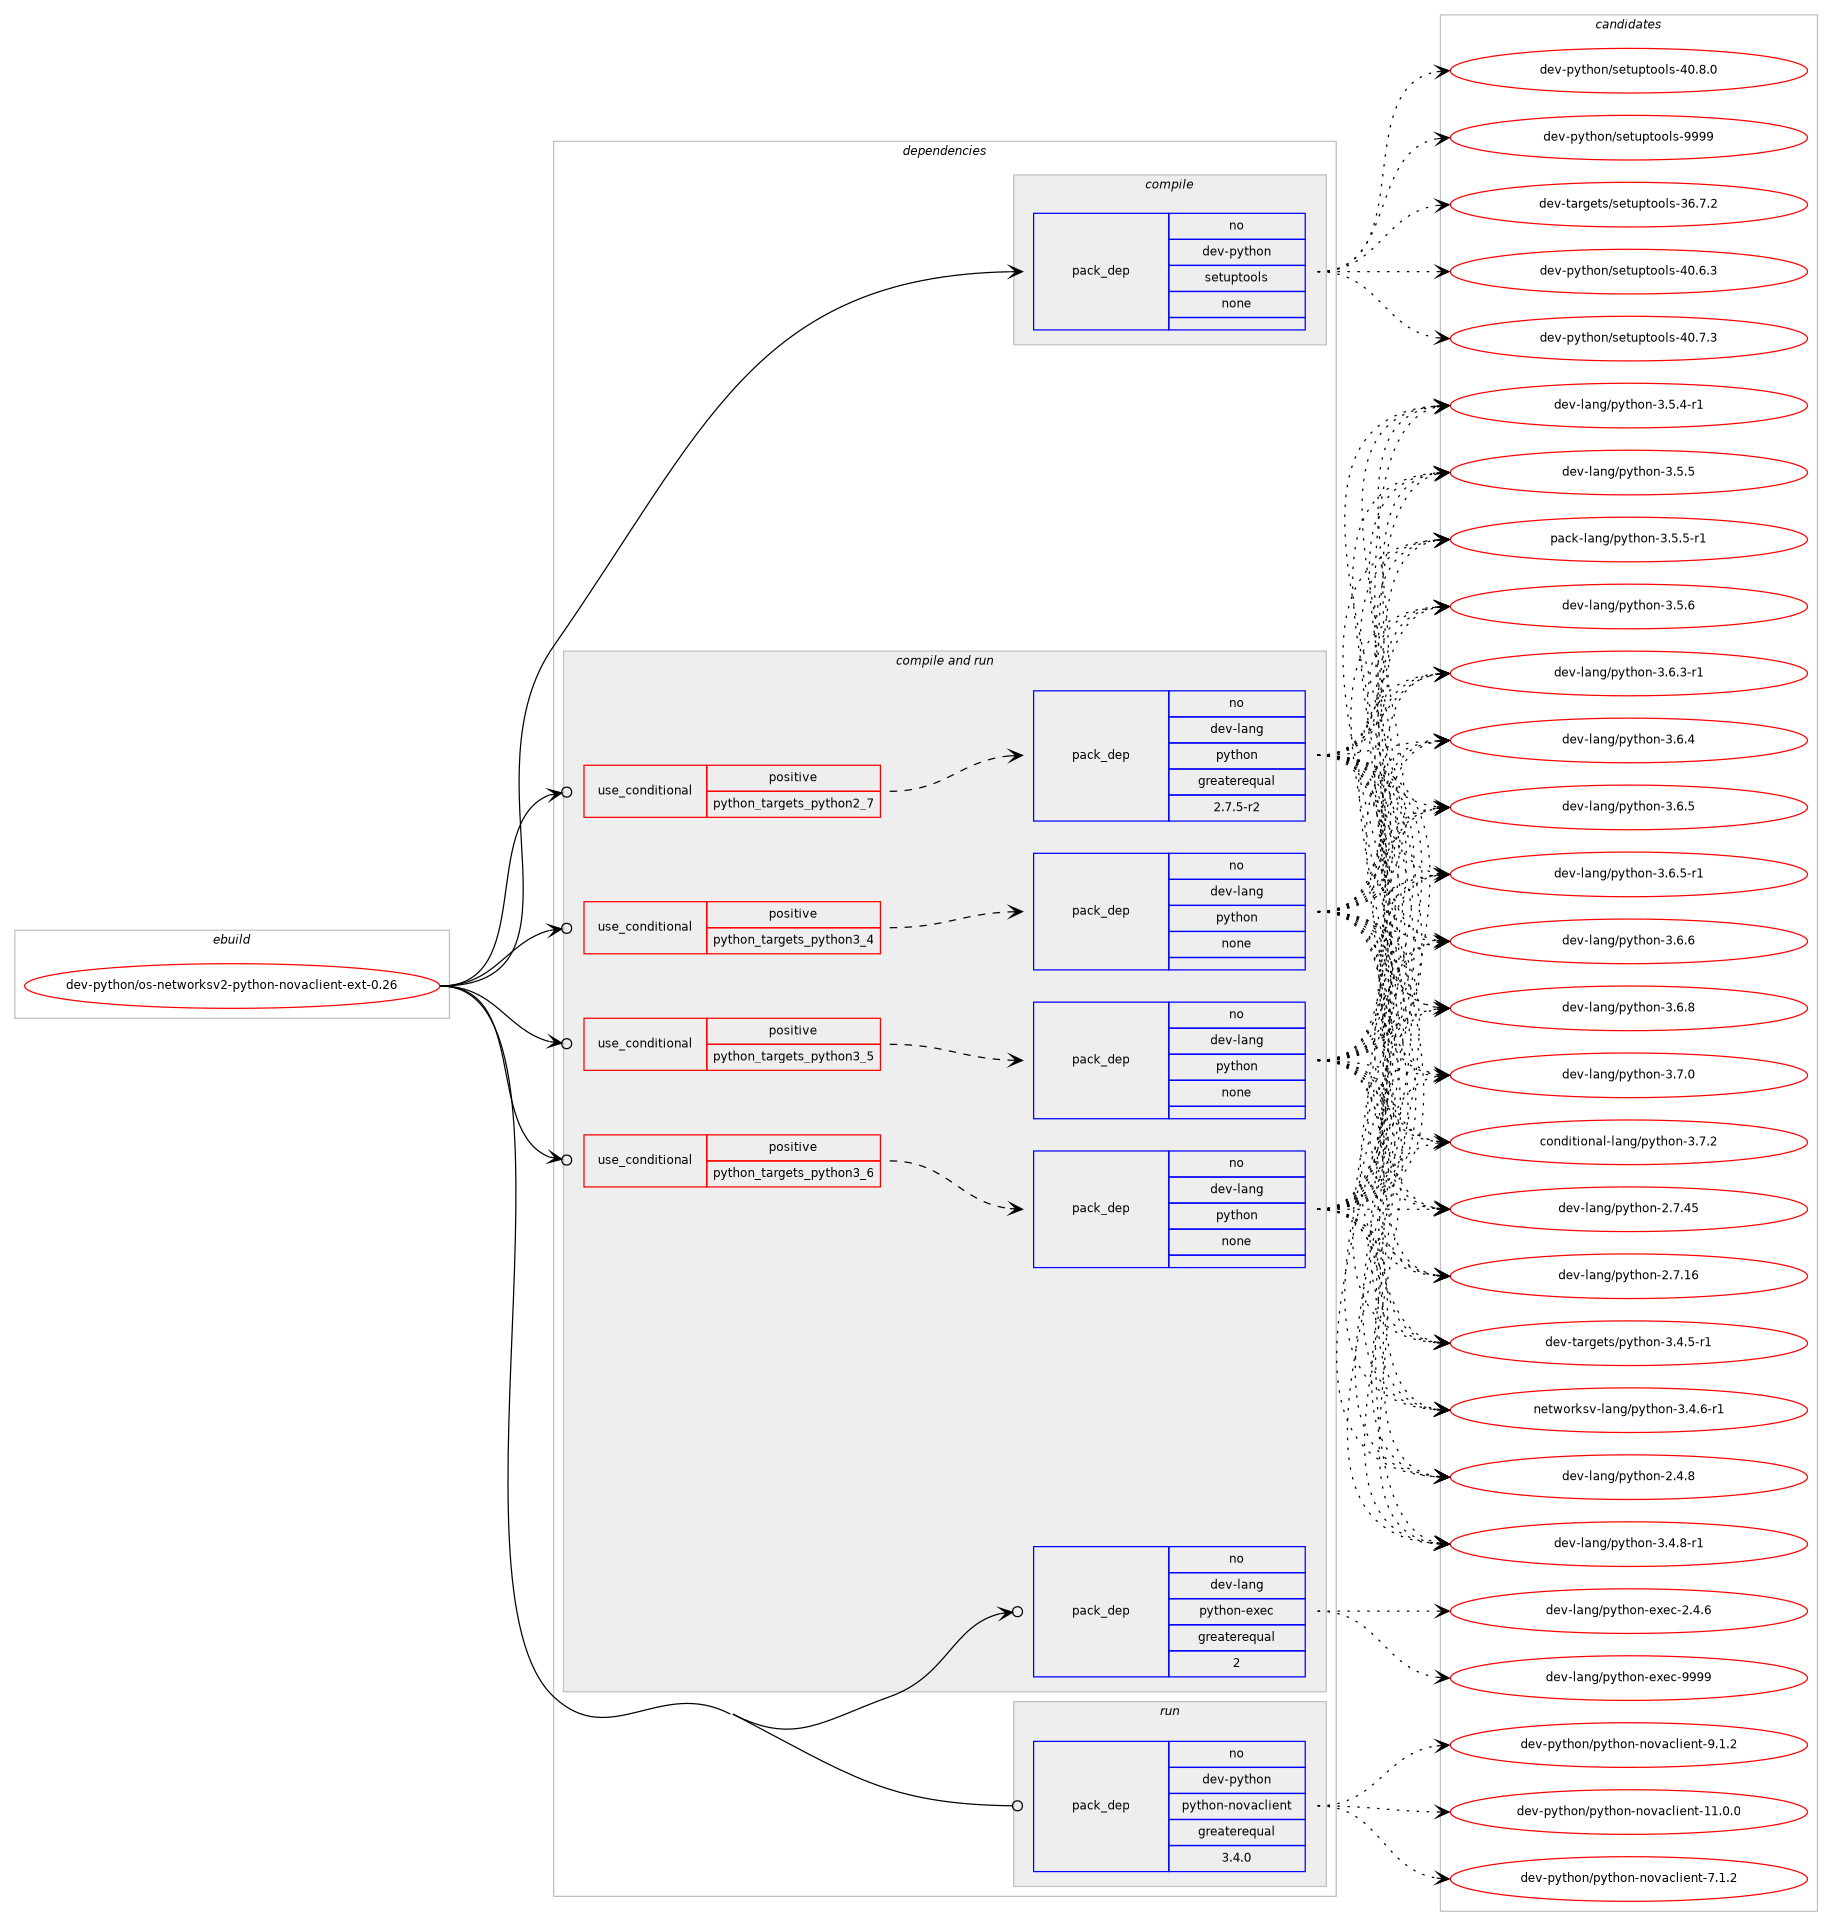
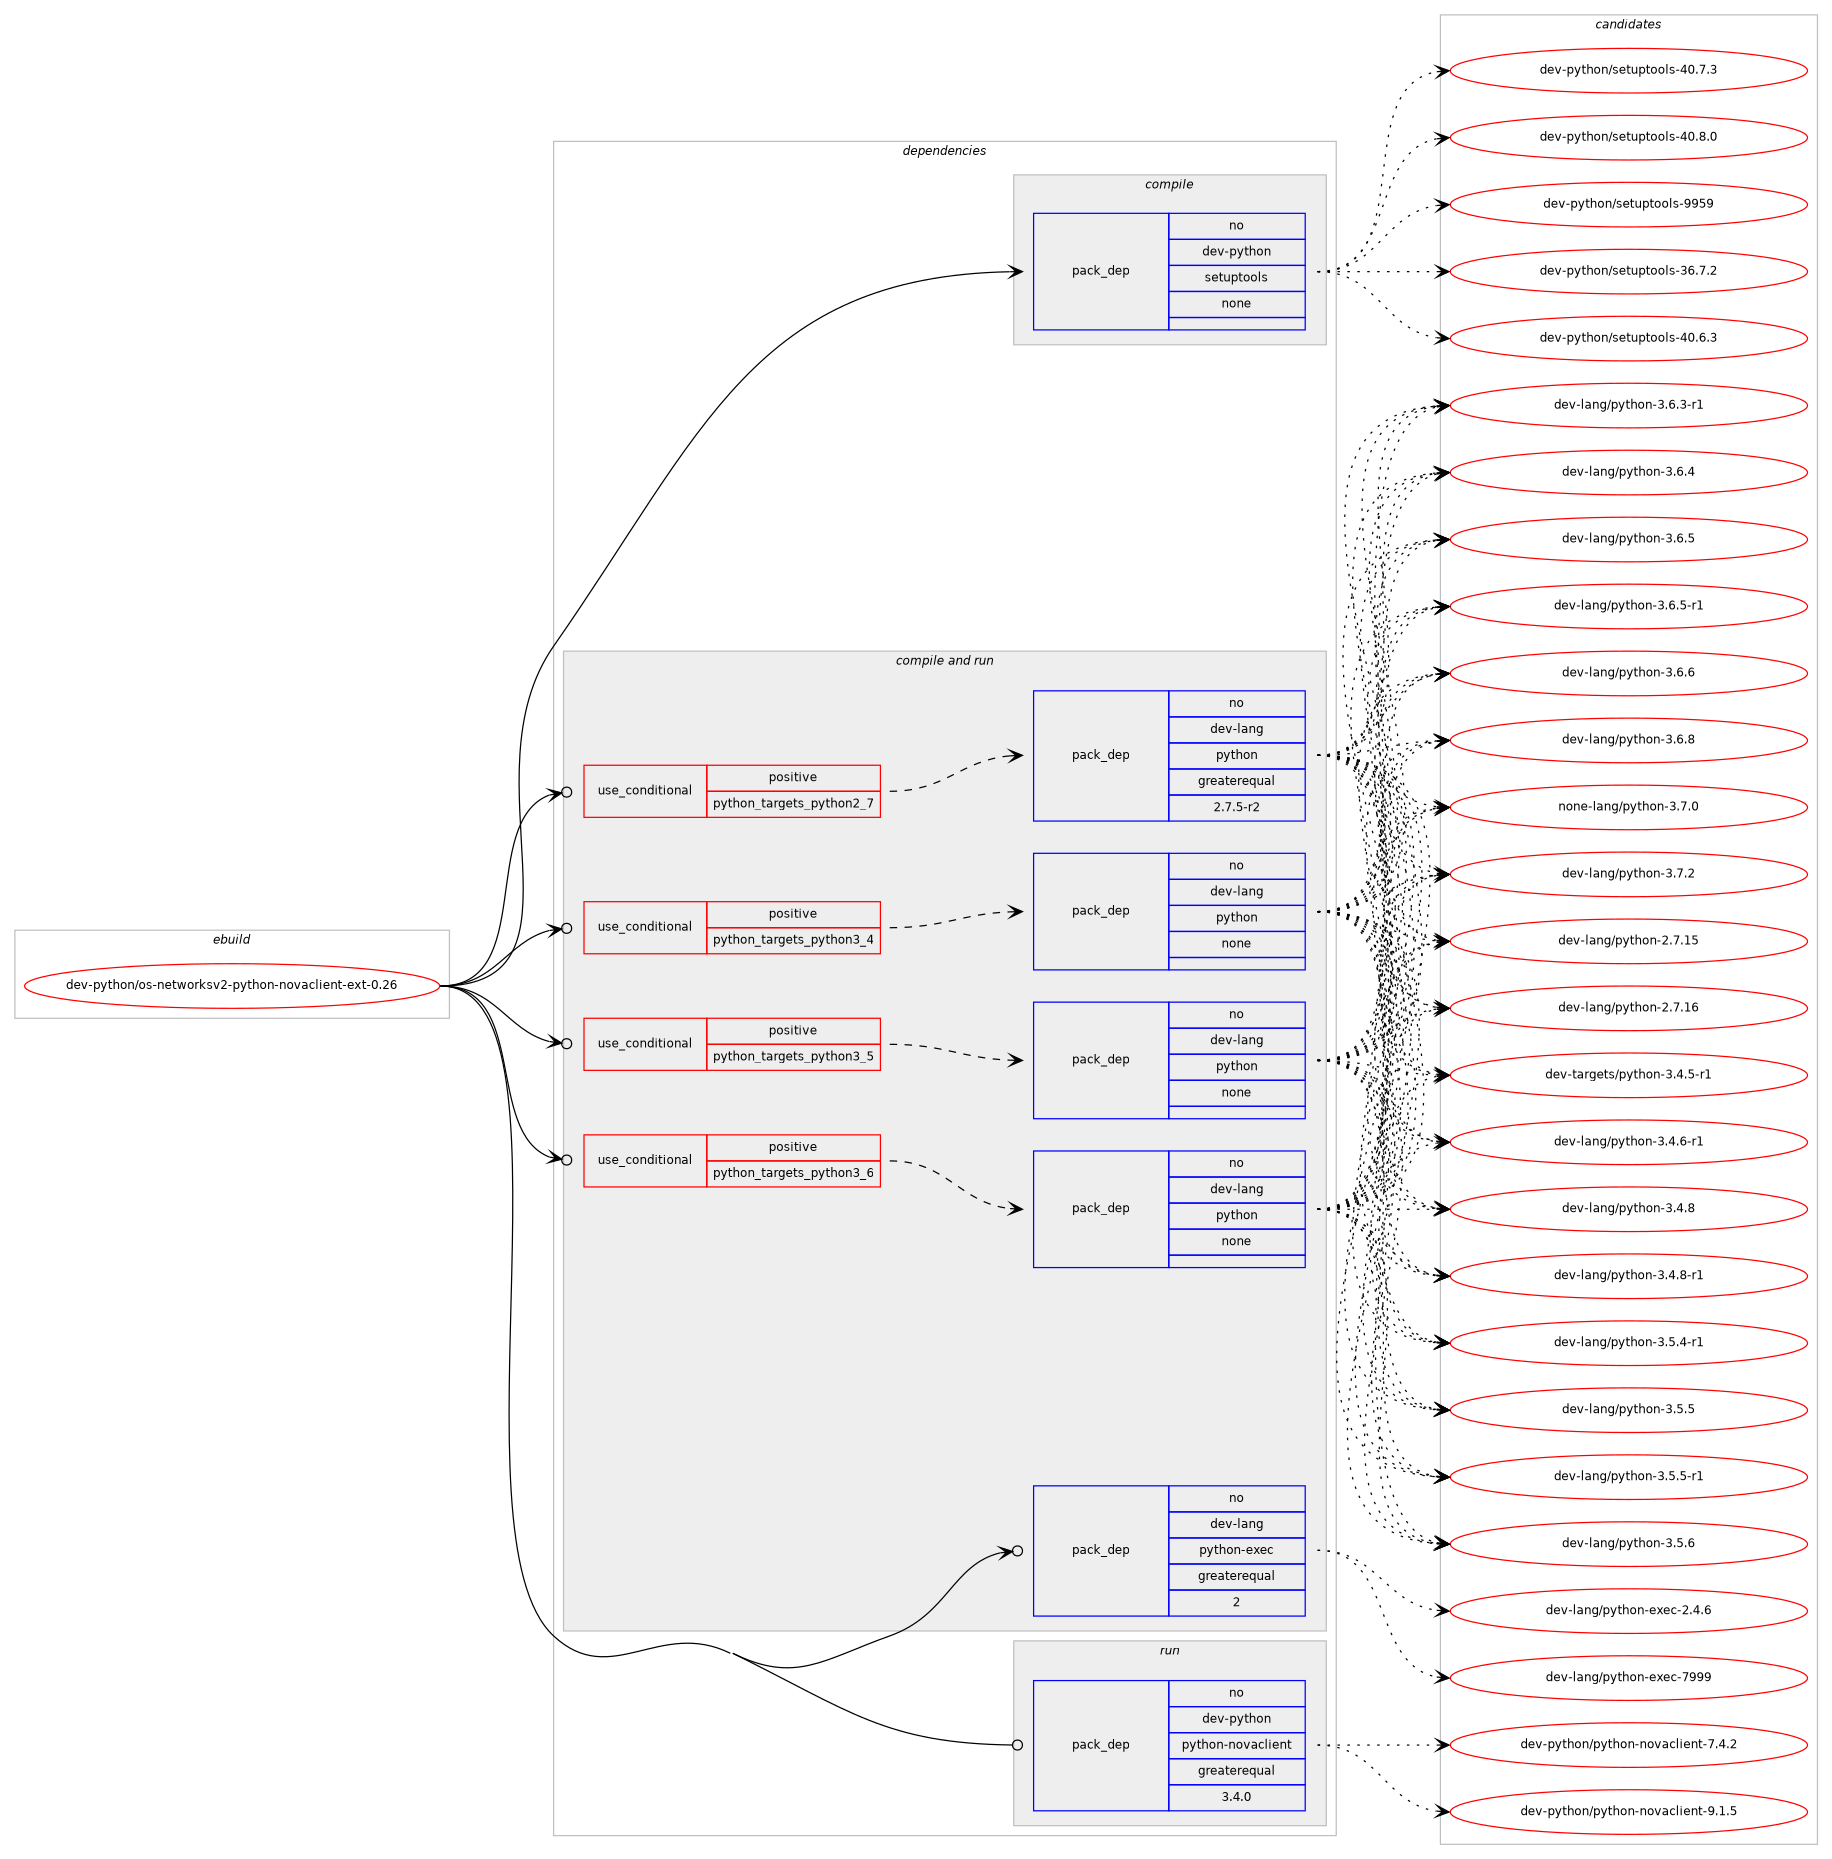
node "dev-python/setuptools-9999": label "dev-python/setuptools-9999" -> "dev-python/setuptools-9959"
node "dev-targets/setuptools-36.7.2": label "dev-targets/setuptools-36.7.2" -> "dev-python/setuptools-36.7.2"
node "pack-lang/python-3.5.5-r1": label "pack-lang/python-3.5.5-r1" -> "dev-lang/python-3.5.5-r1"
node "dev-lang/python-3.7.0": label "dev-lang/python-3.7.0" -> "none-lang/python-3.7.0"
node "conditional-lang/python-3.7.2": label "conditional-lang/python-3.7.2" -> "dev-lang/python-3.7.2"
node "dev-lang/python-2.7.45": label "dev-lang/python-2.7.45" -> "dev-lang/python-2.7.15"
node "networksv-lang/python-3.4.6-r1": label "networksv-lang/python-3.4.6-r1" -> "dev-lang/python-3.4.6-r1"
node "dev-lang/python-2.4.8": label "dev-lang/python-2.4.8" -> "dev-lang/python-3.4.8"
node "dev-lang/python-exec-9999": label "dev-lang/python-exec-9999" -> "dev-lang/python-exec-7999"
node "dev-python/python-novaclient-9.1.2": label "dev-python/python-novaclient-9.1.2" -> "dev-python/python-novaclient-9.1.5"
node "dev-python/python-novaclient-11.0.0": removed
node "dev-python/python-novaclient-7.1.2": label "dev-python/python-novaclient-7.1.2" -> "dev-python/python-novaclient-7.4.2"
